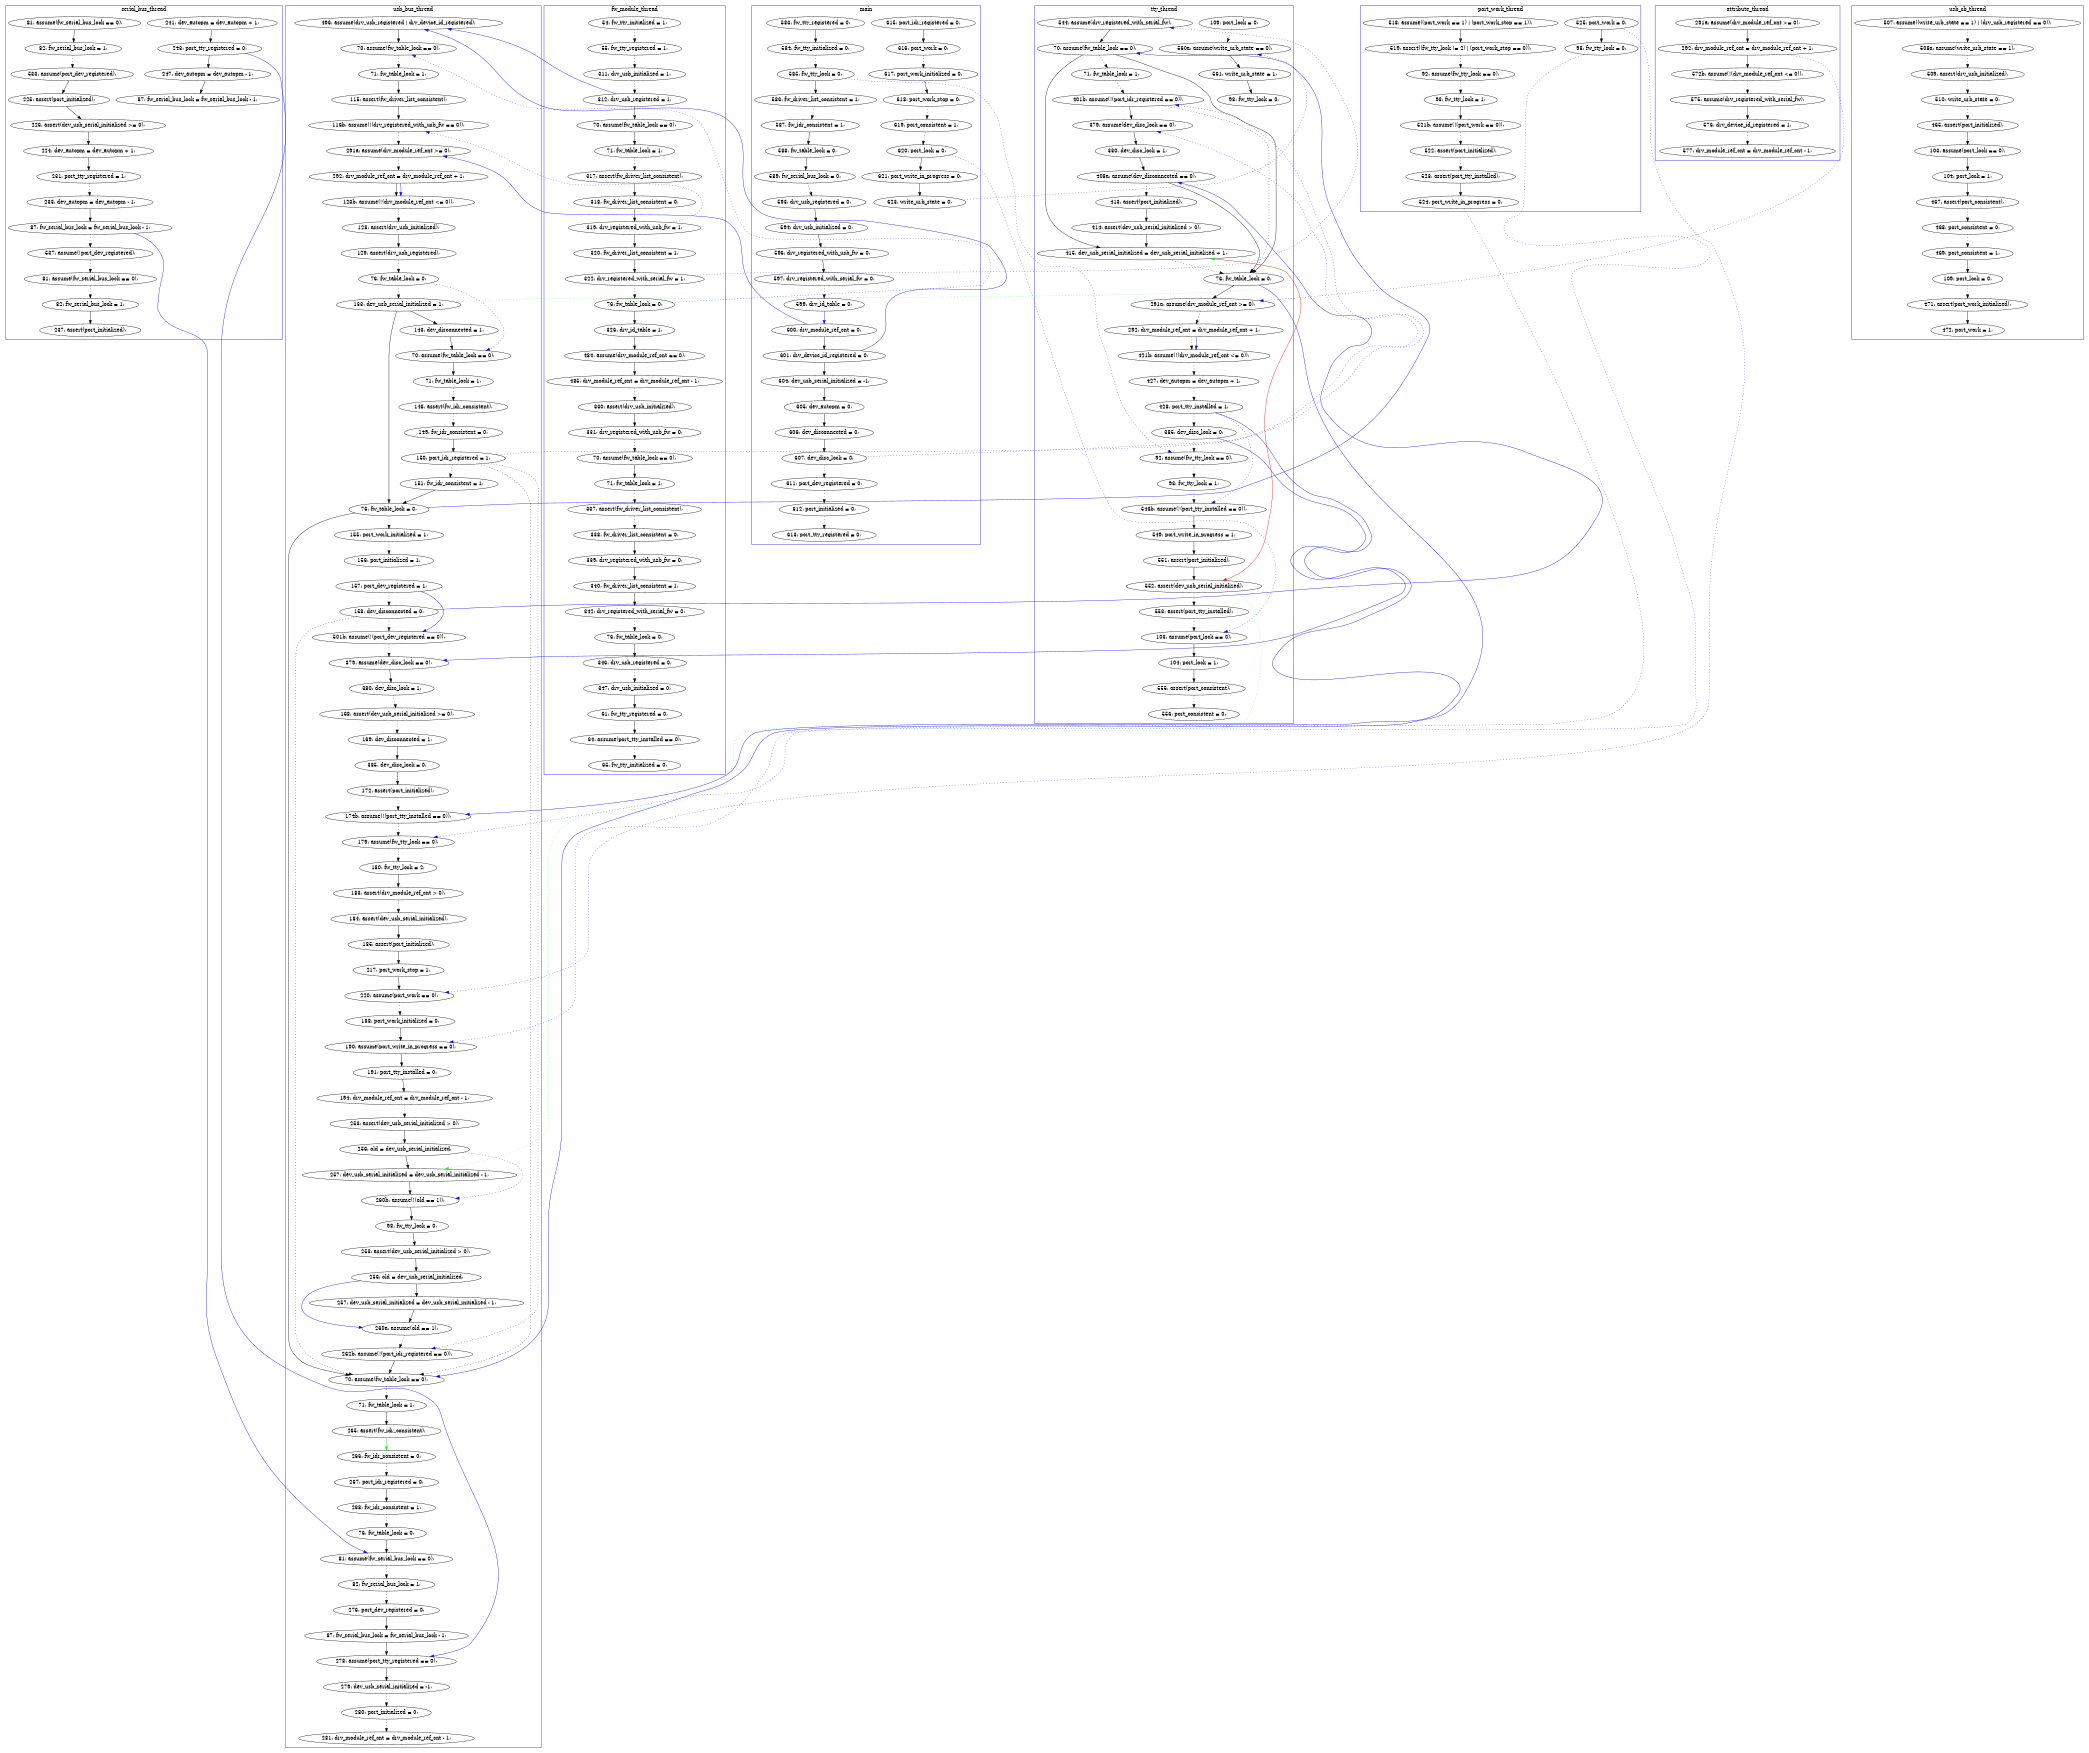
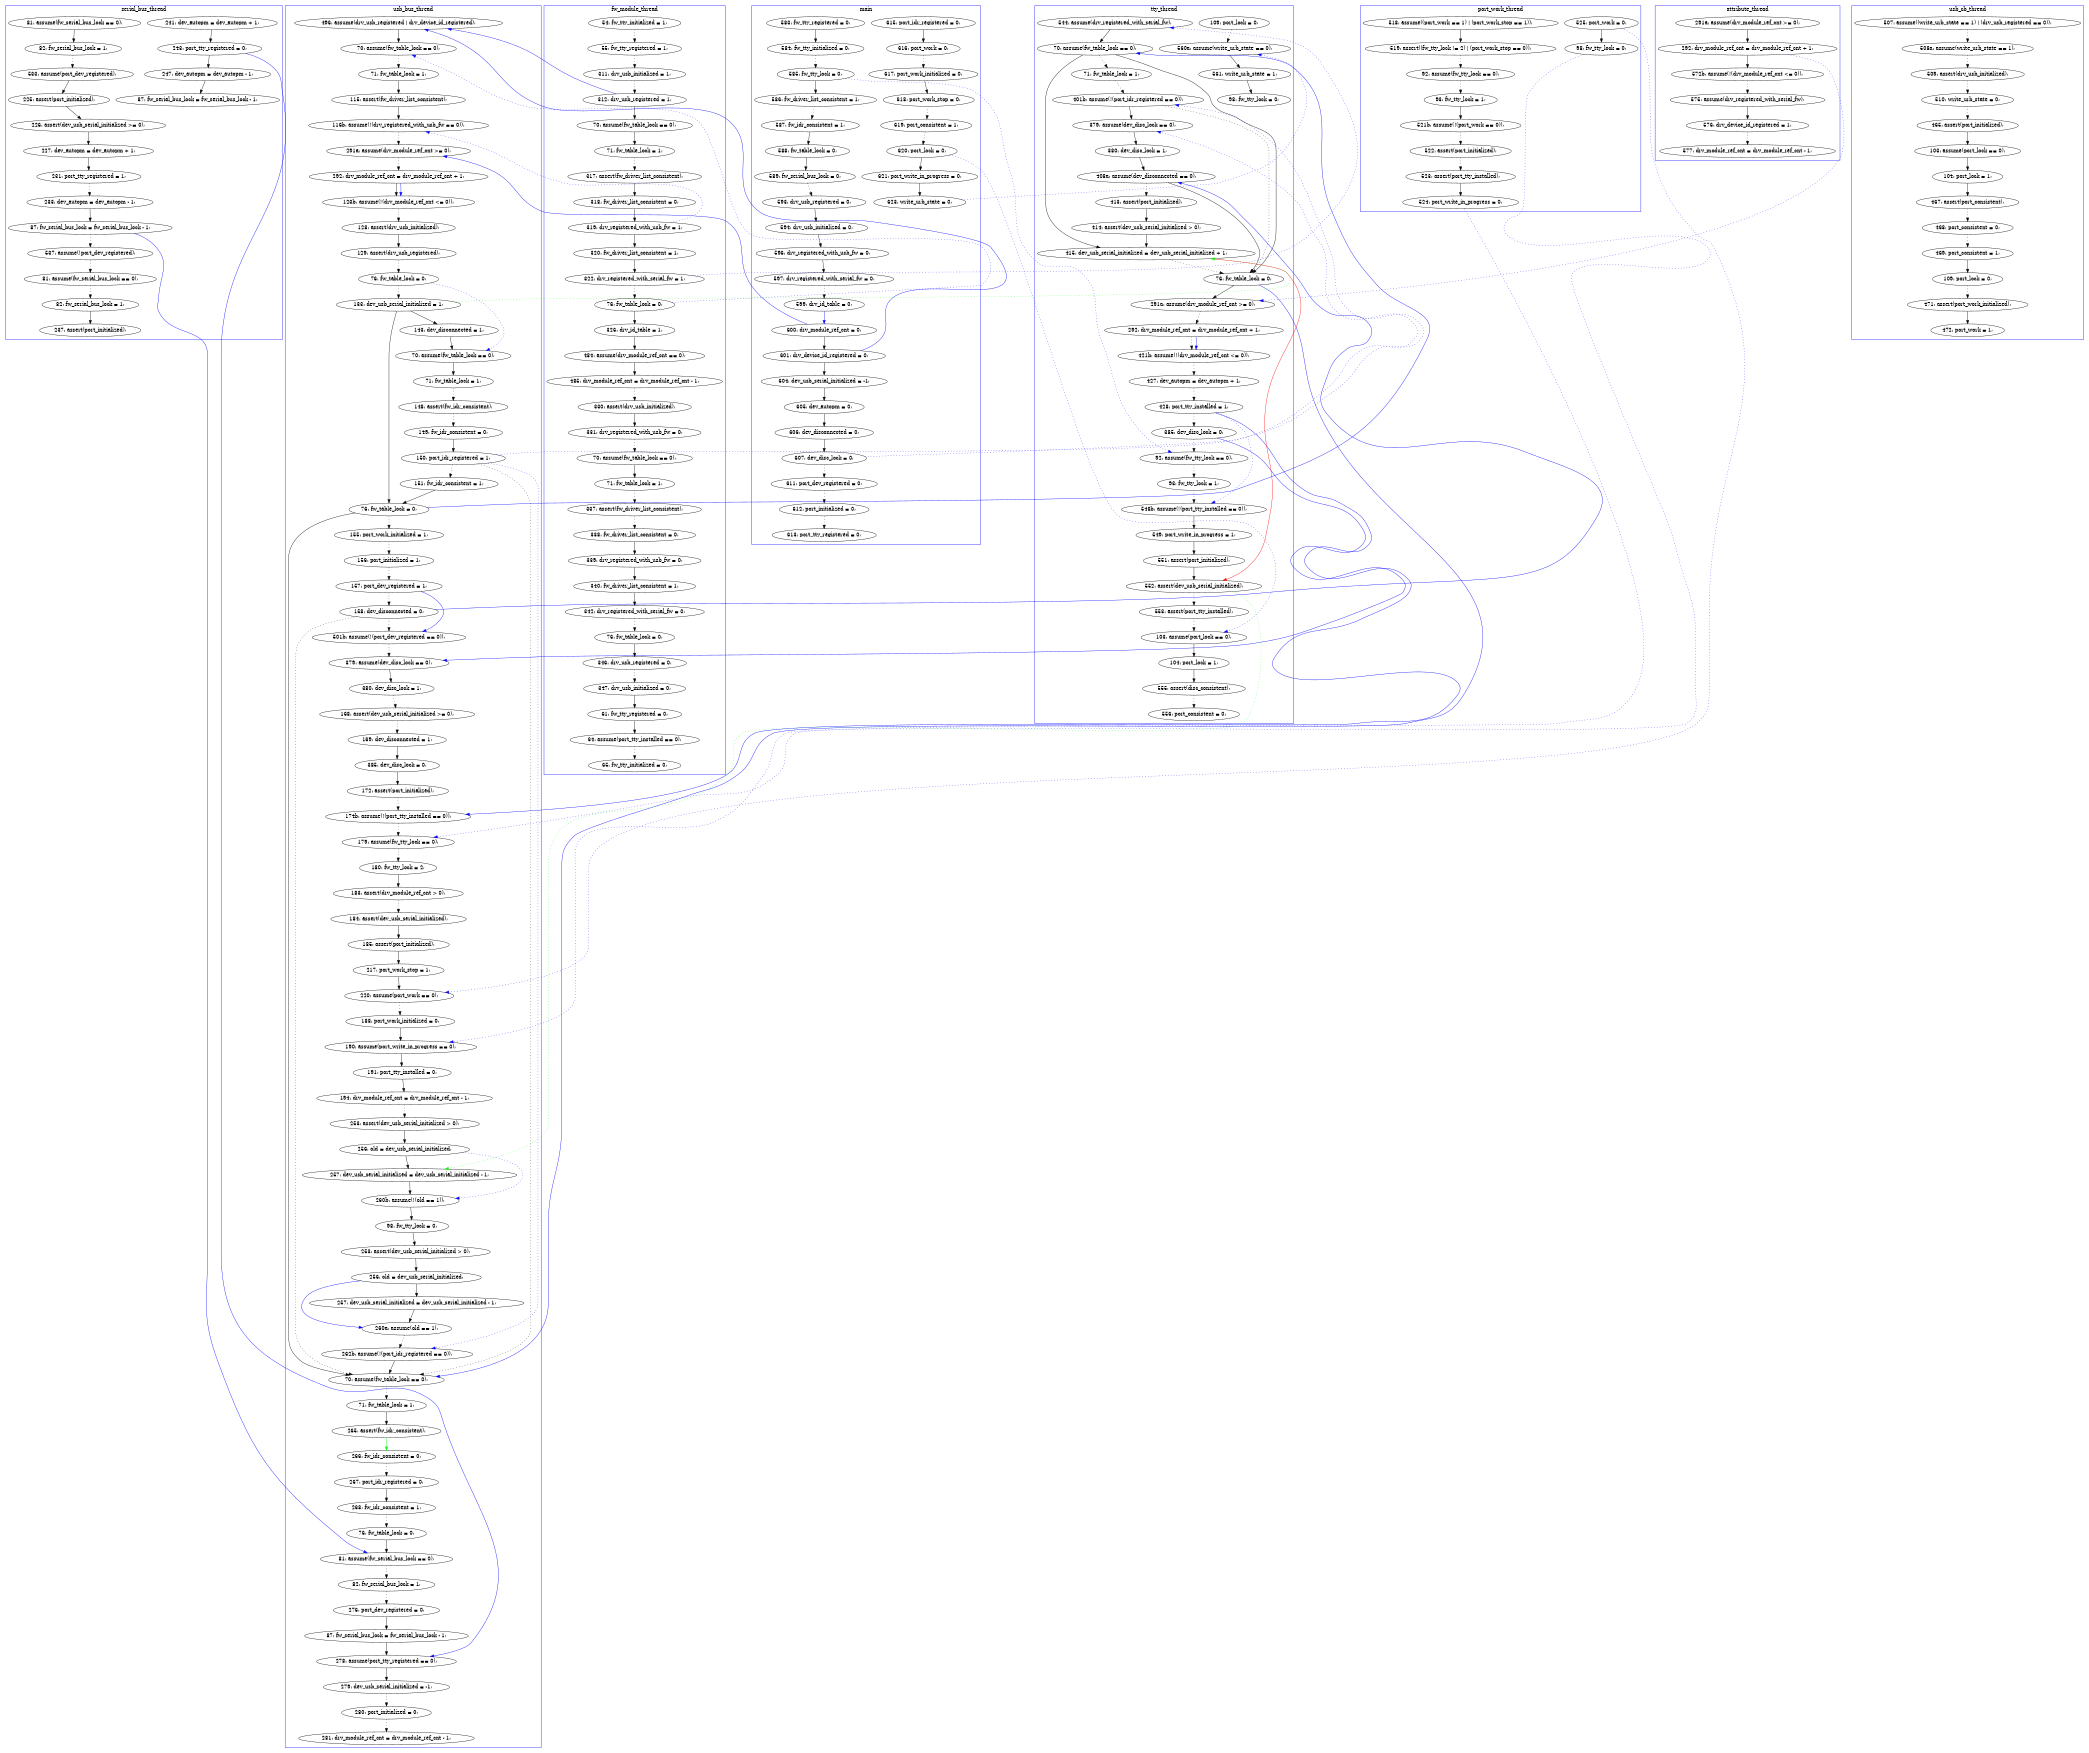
node "224: dev_autopm = dev_autopm + 1;": label "224: dev_autopm = dev_autopm + 1;" -> "227: dev_autopm = dev_autopm + 1;"
edge "156: port_initialized = 1;" -> "157: port_dev_registered = 1;": added
node "555: assert(port_consistent);": label "555: assert(port_consistent);" -> "555: assert(disc_consistent);"
